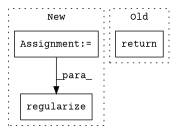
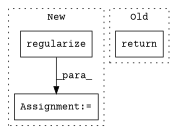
edge "Assignment:=" -> "regularize": reversed
